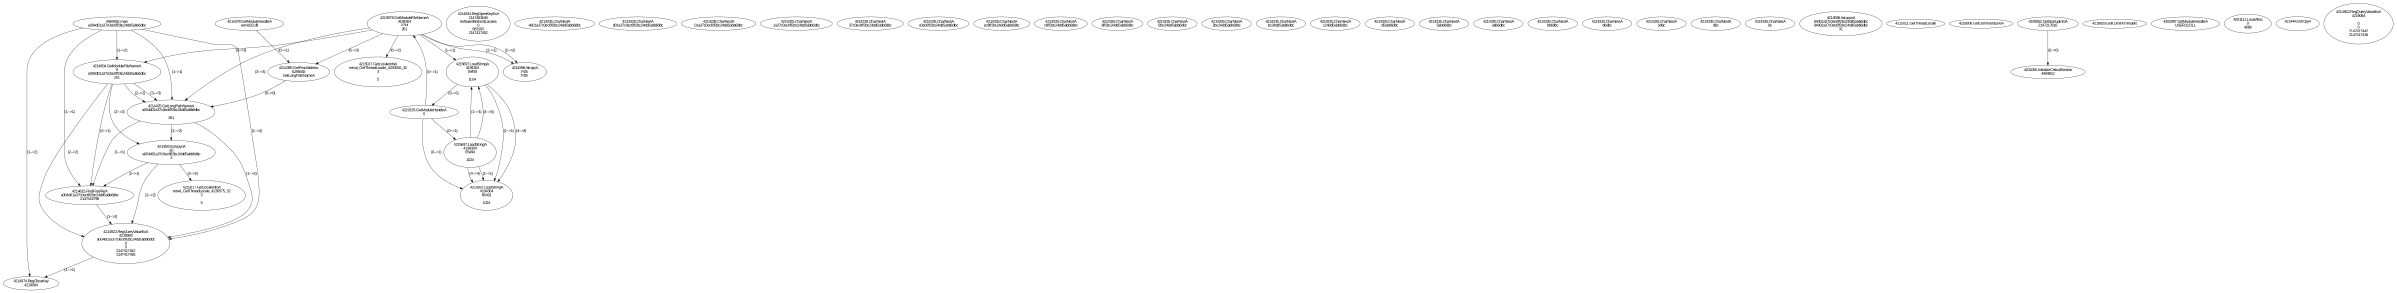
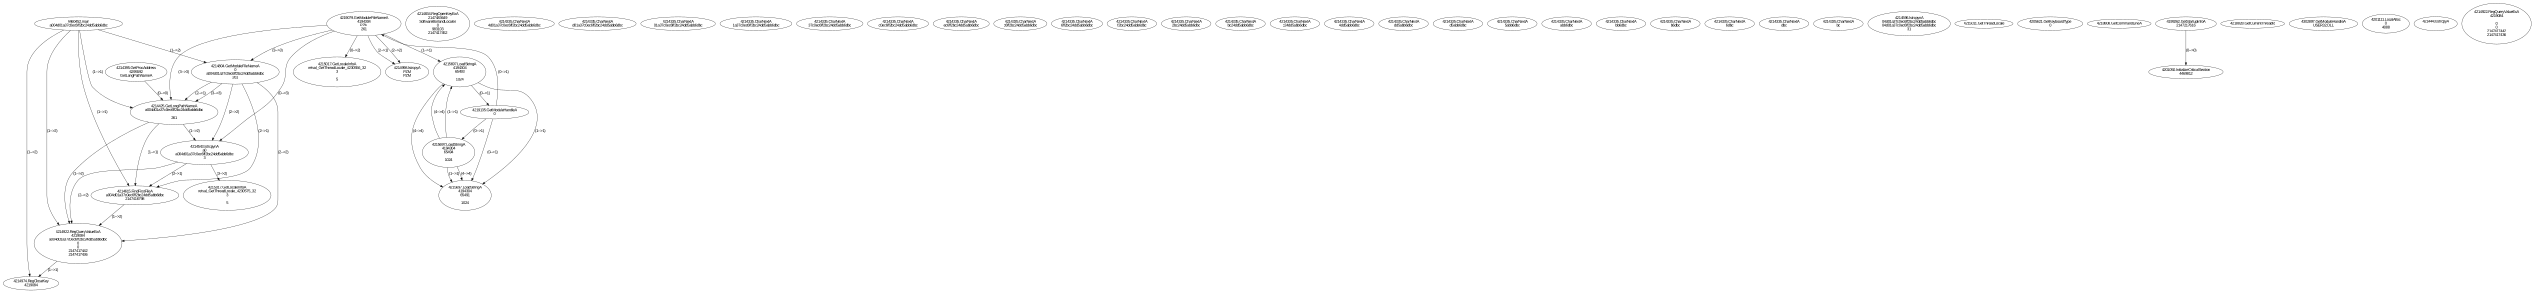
node "4214378.GetModuleHandleA kernel32.dll": removed
node "4214335.CharNextA 4dd5abb6dbc": added
node "4214335.CharNextA dd5abb6dbc": added
node "4205621.GetKeyboardType 0": added
edge "4219079.GetModuleFileNameA 4194304 PZM 261" -> "4214395.GetProcAddress 6295592 GetLongPathNameA": now "4219079.GetModuleFileNameA 4194304 PZM 261" -> "4214543.lstrcpynA a0 a004d01a37c0ec6ff2bc24dd5abb6dbc 3"
